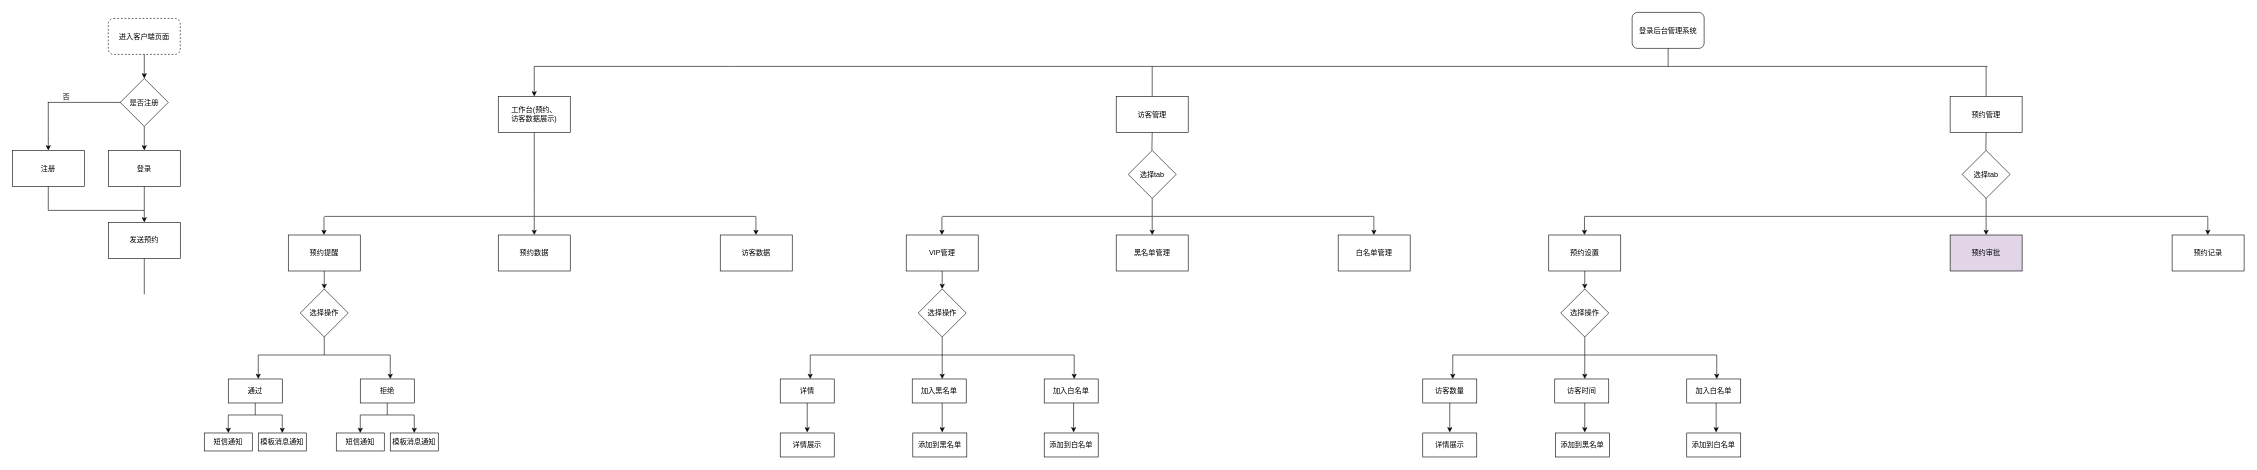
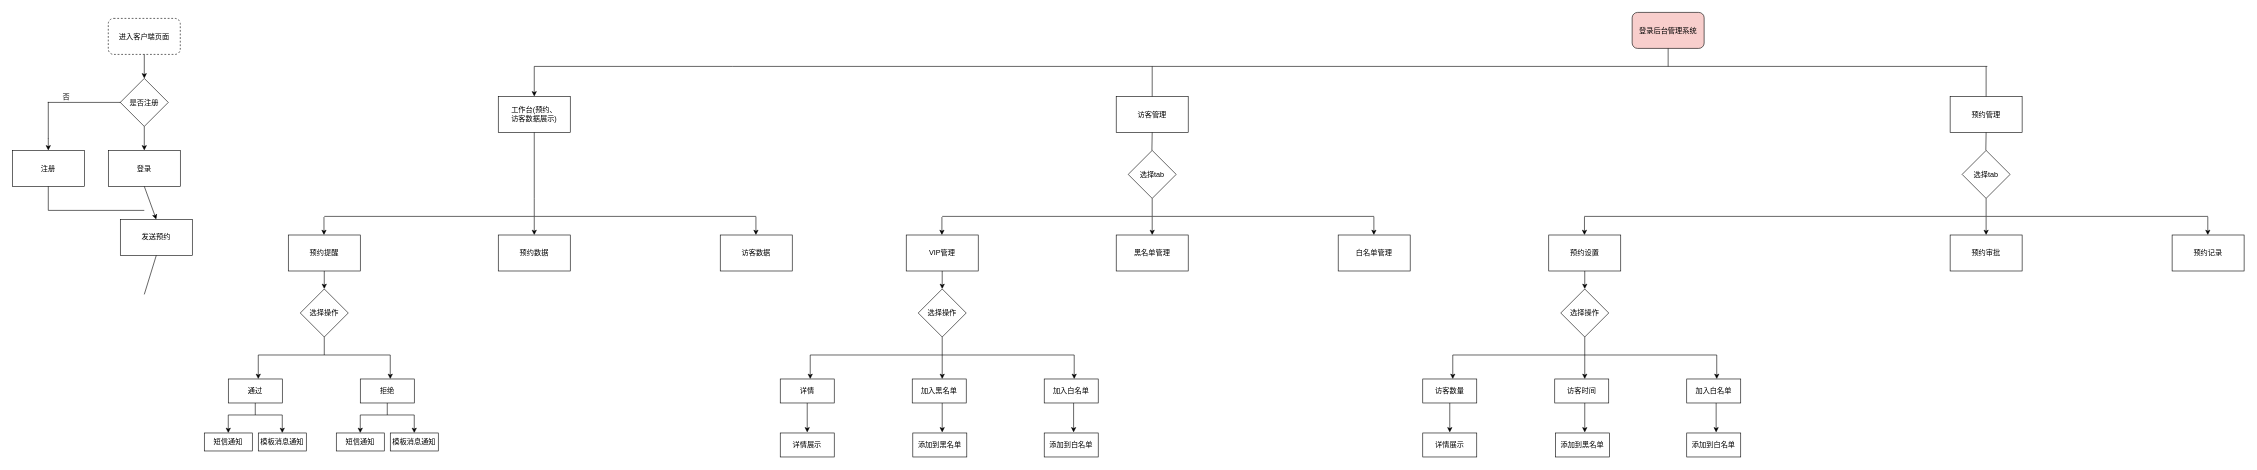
node "登录后台管理系统": fillcolor #ffffff -> #f8cecc
node "发送预约": moved (144, 240) -> (156, 237)
node "预约审批": fillcolor #e1d5e7 -> #ffffff
